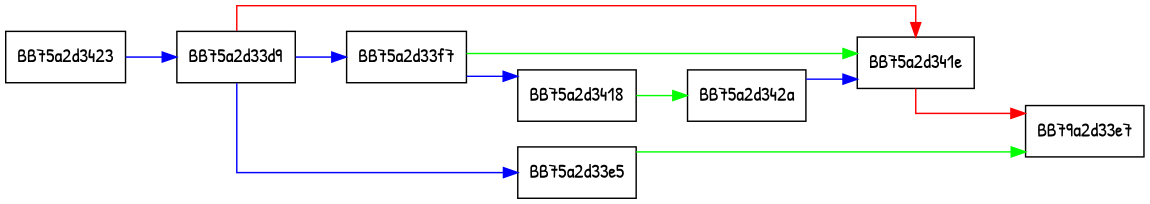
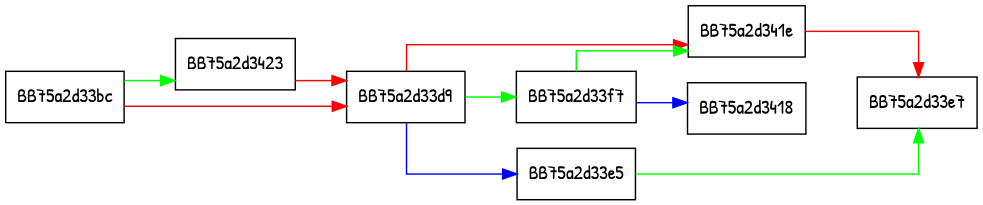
edge "BB75a2d3423" -> "BB75a2d33d9": color blue -> red
edge "BB75a2d33d9" -> "BB75a2d33f7": color blue -> green
node "BB75a2d342a": removed
node "BB75a2d33bc": added
node "BB79a2d33e7": label "BB79a2d33e7" -> "BB75a2d33e7"
